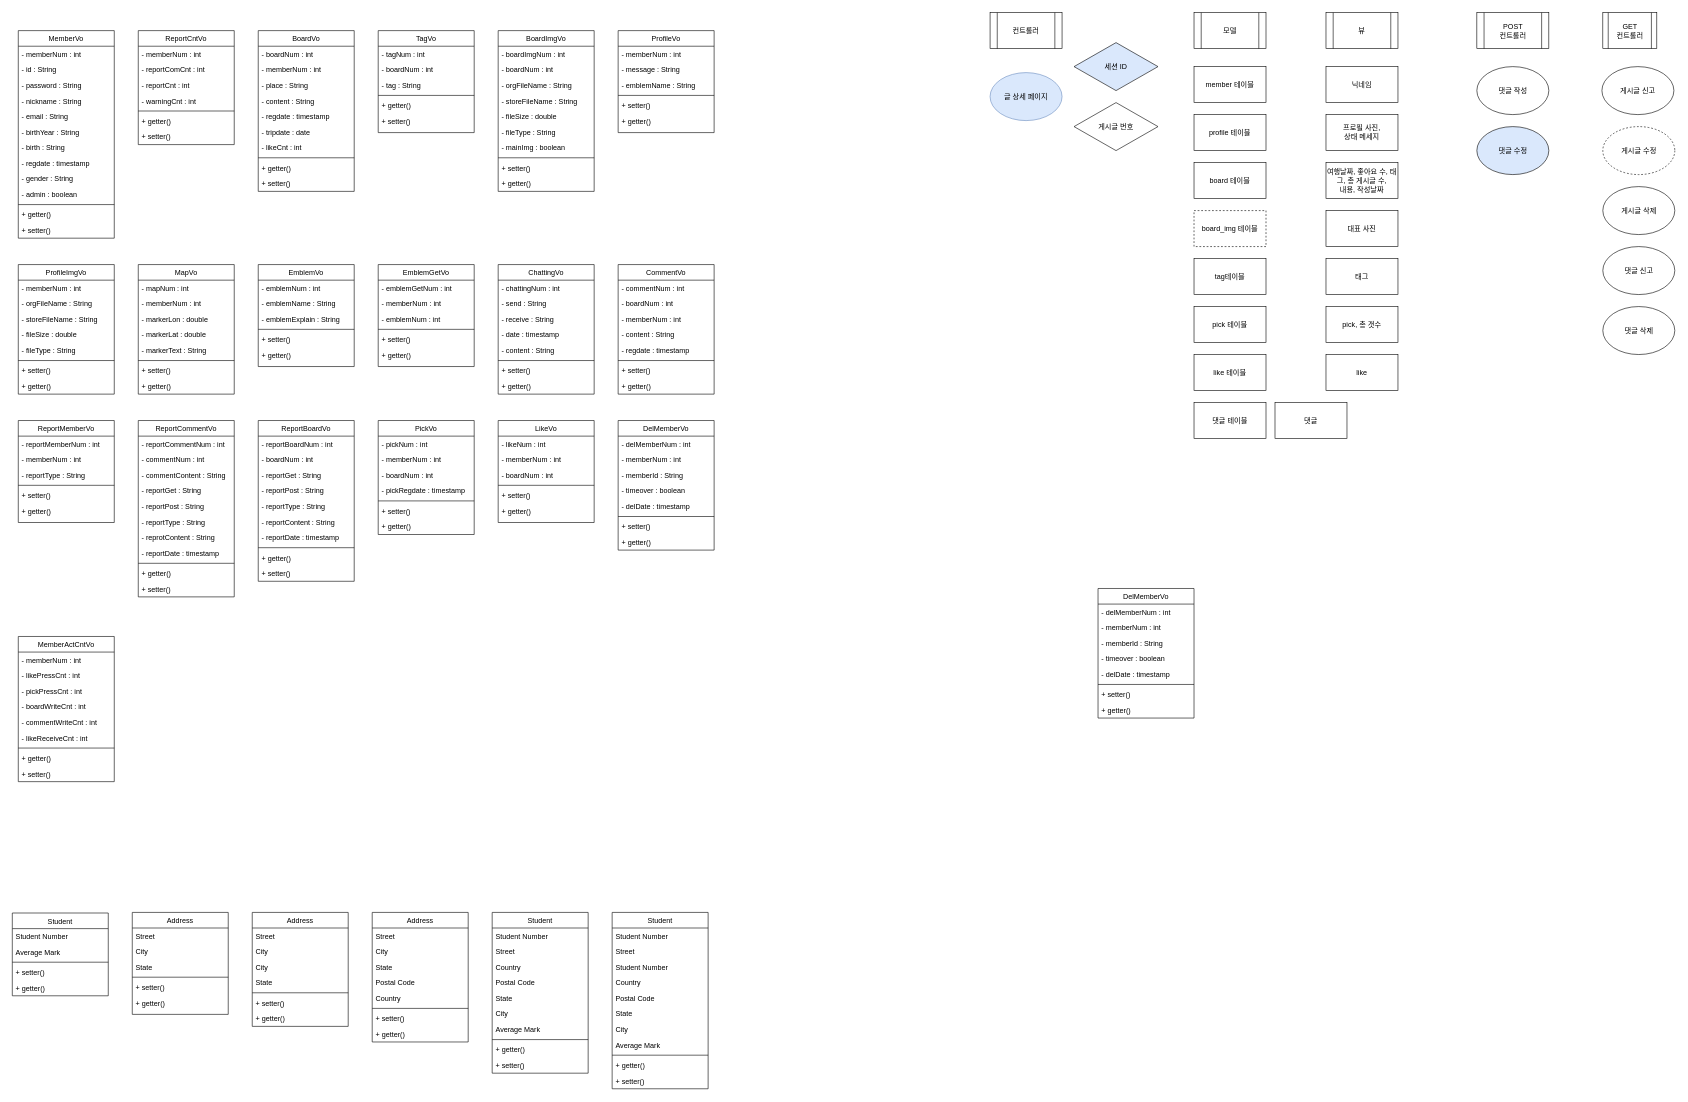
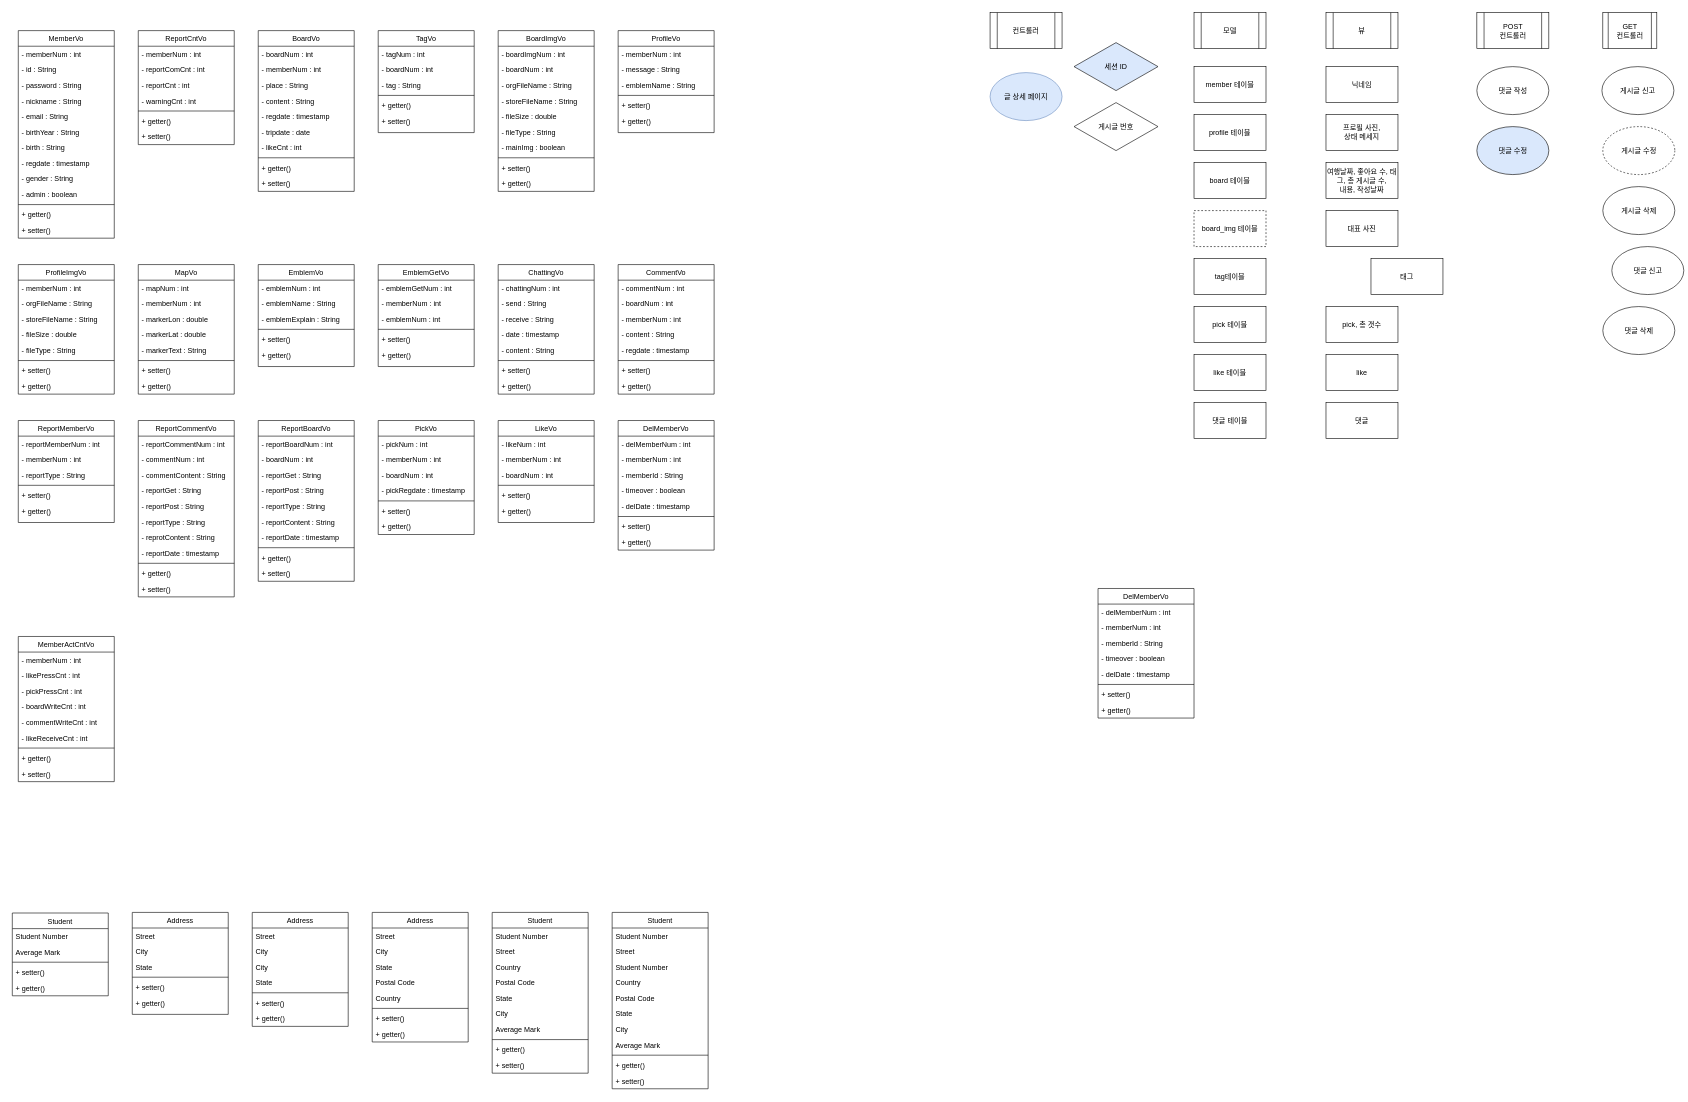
node "댓글 신고": moved (1639, 270) -> (1648, 270)
node "태그": moved (1362, 276) -> (1407, 276)
node "댓글": moved (1311, 420) -> (1362, 420)
